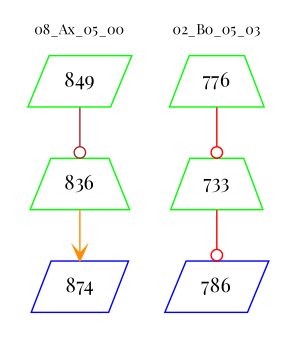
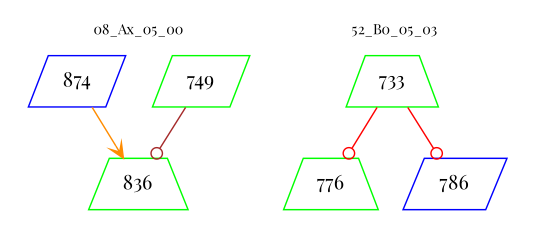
cluster "02_B0_05_03": label "02_B0_05_03" -> "52_B0_05_03"
node "849": label "849" -> "749"
edge "776" -> "733": reversed
edge "836" -> "874": reversed
